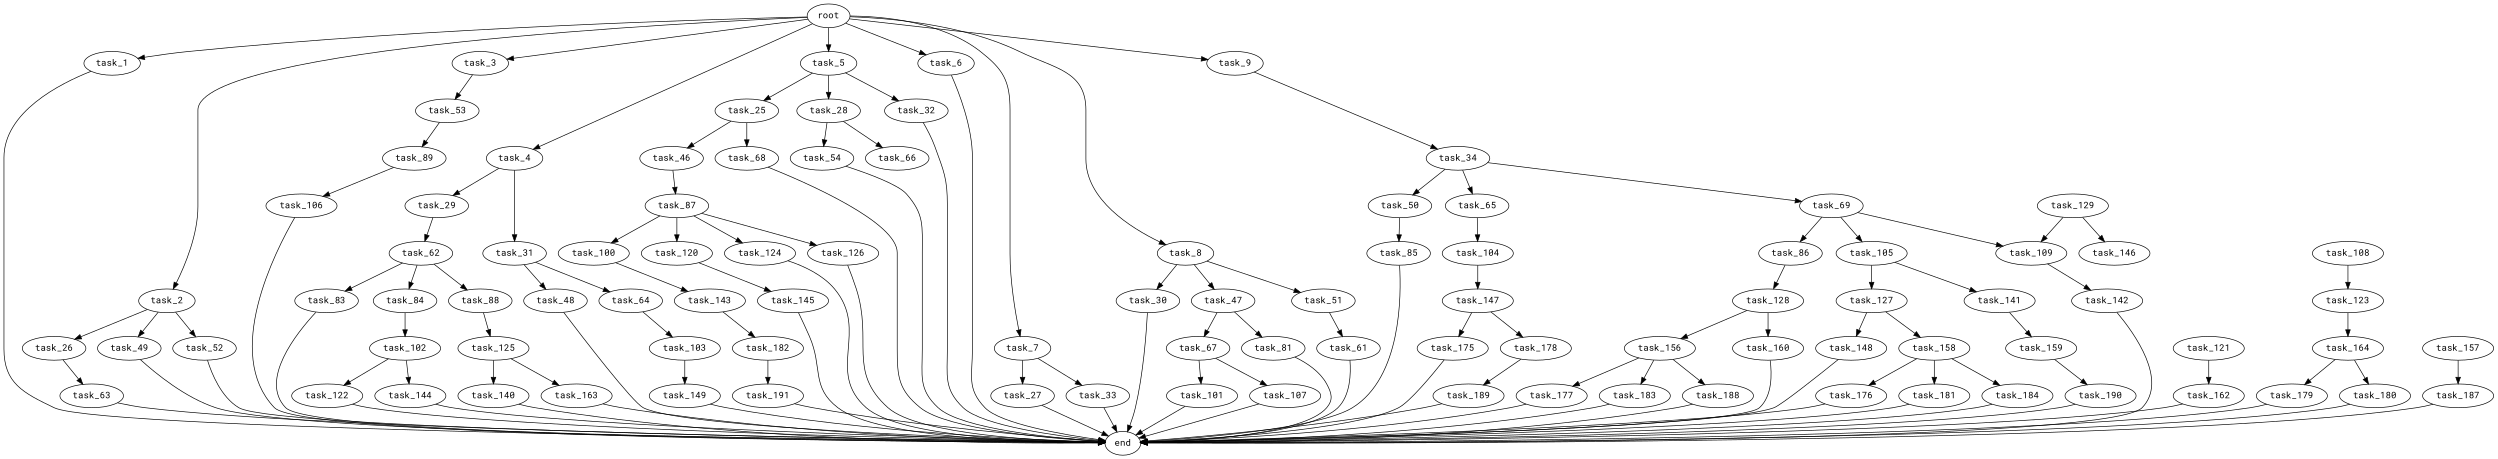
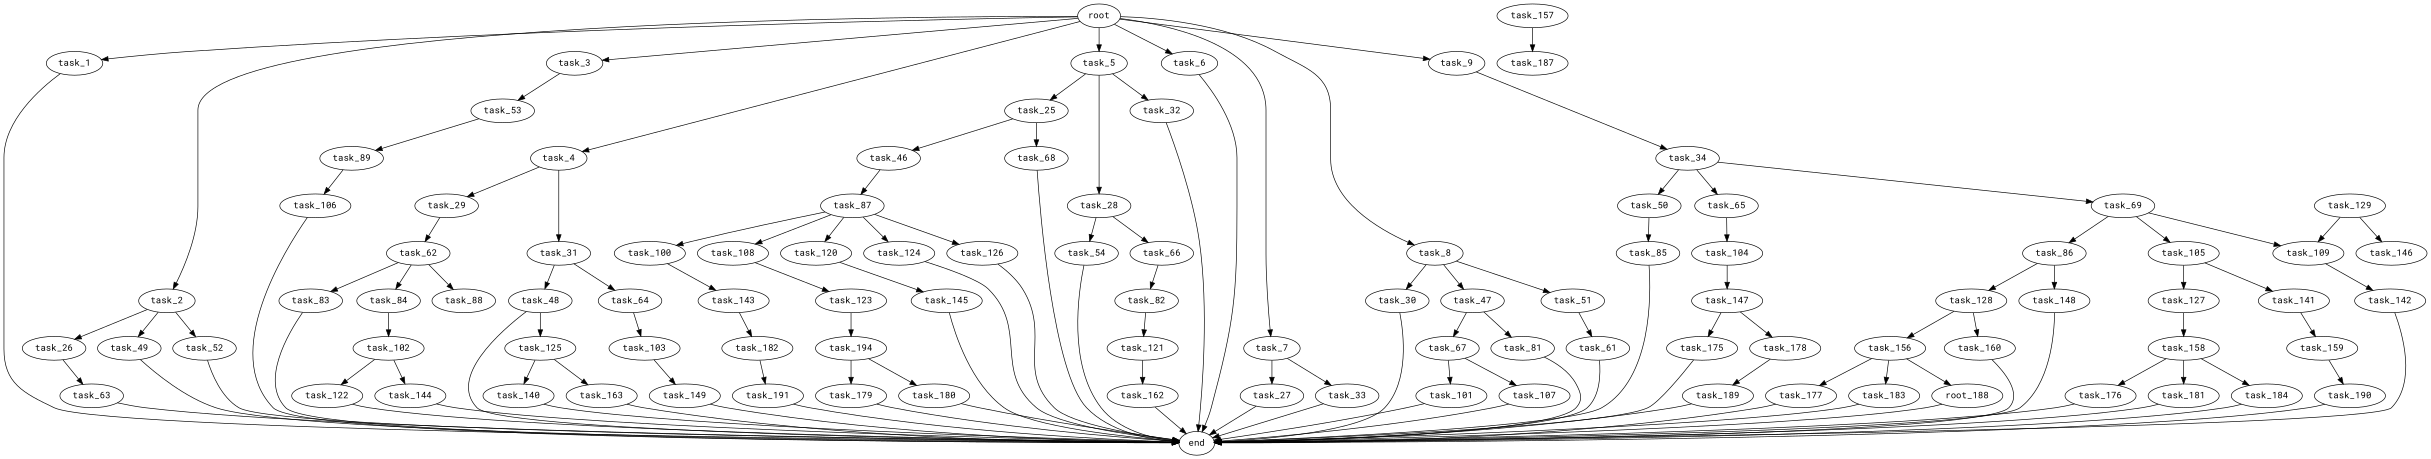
edge "task_87" -> "task_108": added
node "task_82": added
edge "task_88" -> "task_125": now "task_48" -> "task_125"
edge "task_127" -> "task_148": now "task_86" -> "task_148"
node "task_164": label "task_164" -> "task_194"
node "task_188": label "task_188" -> "root_188"
edge "task_187" -> "end": removed
